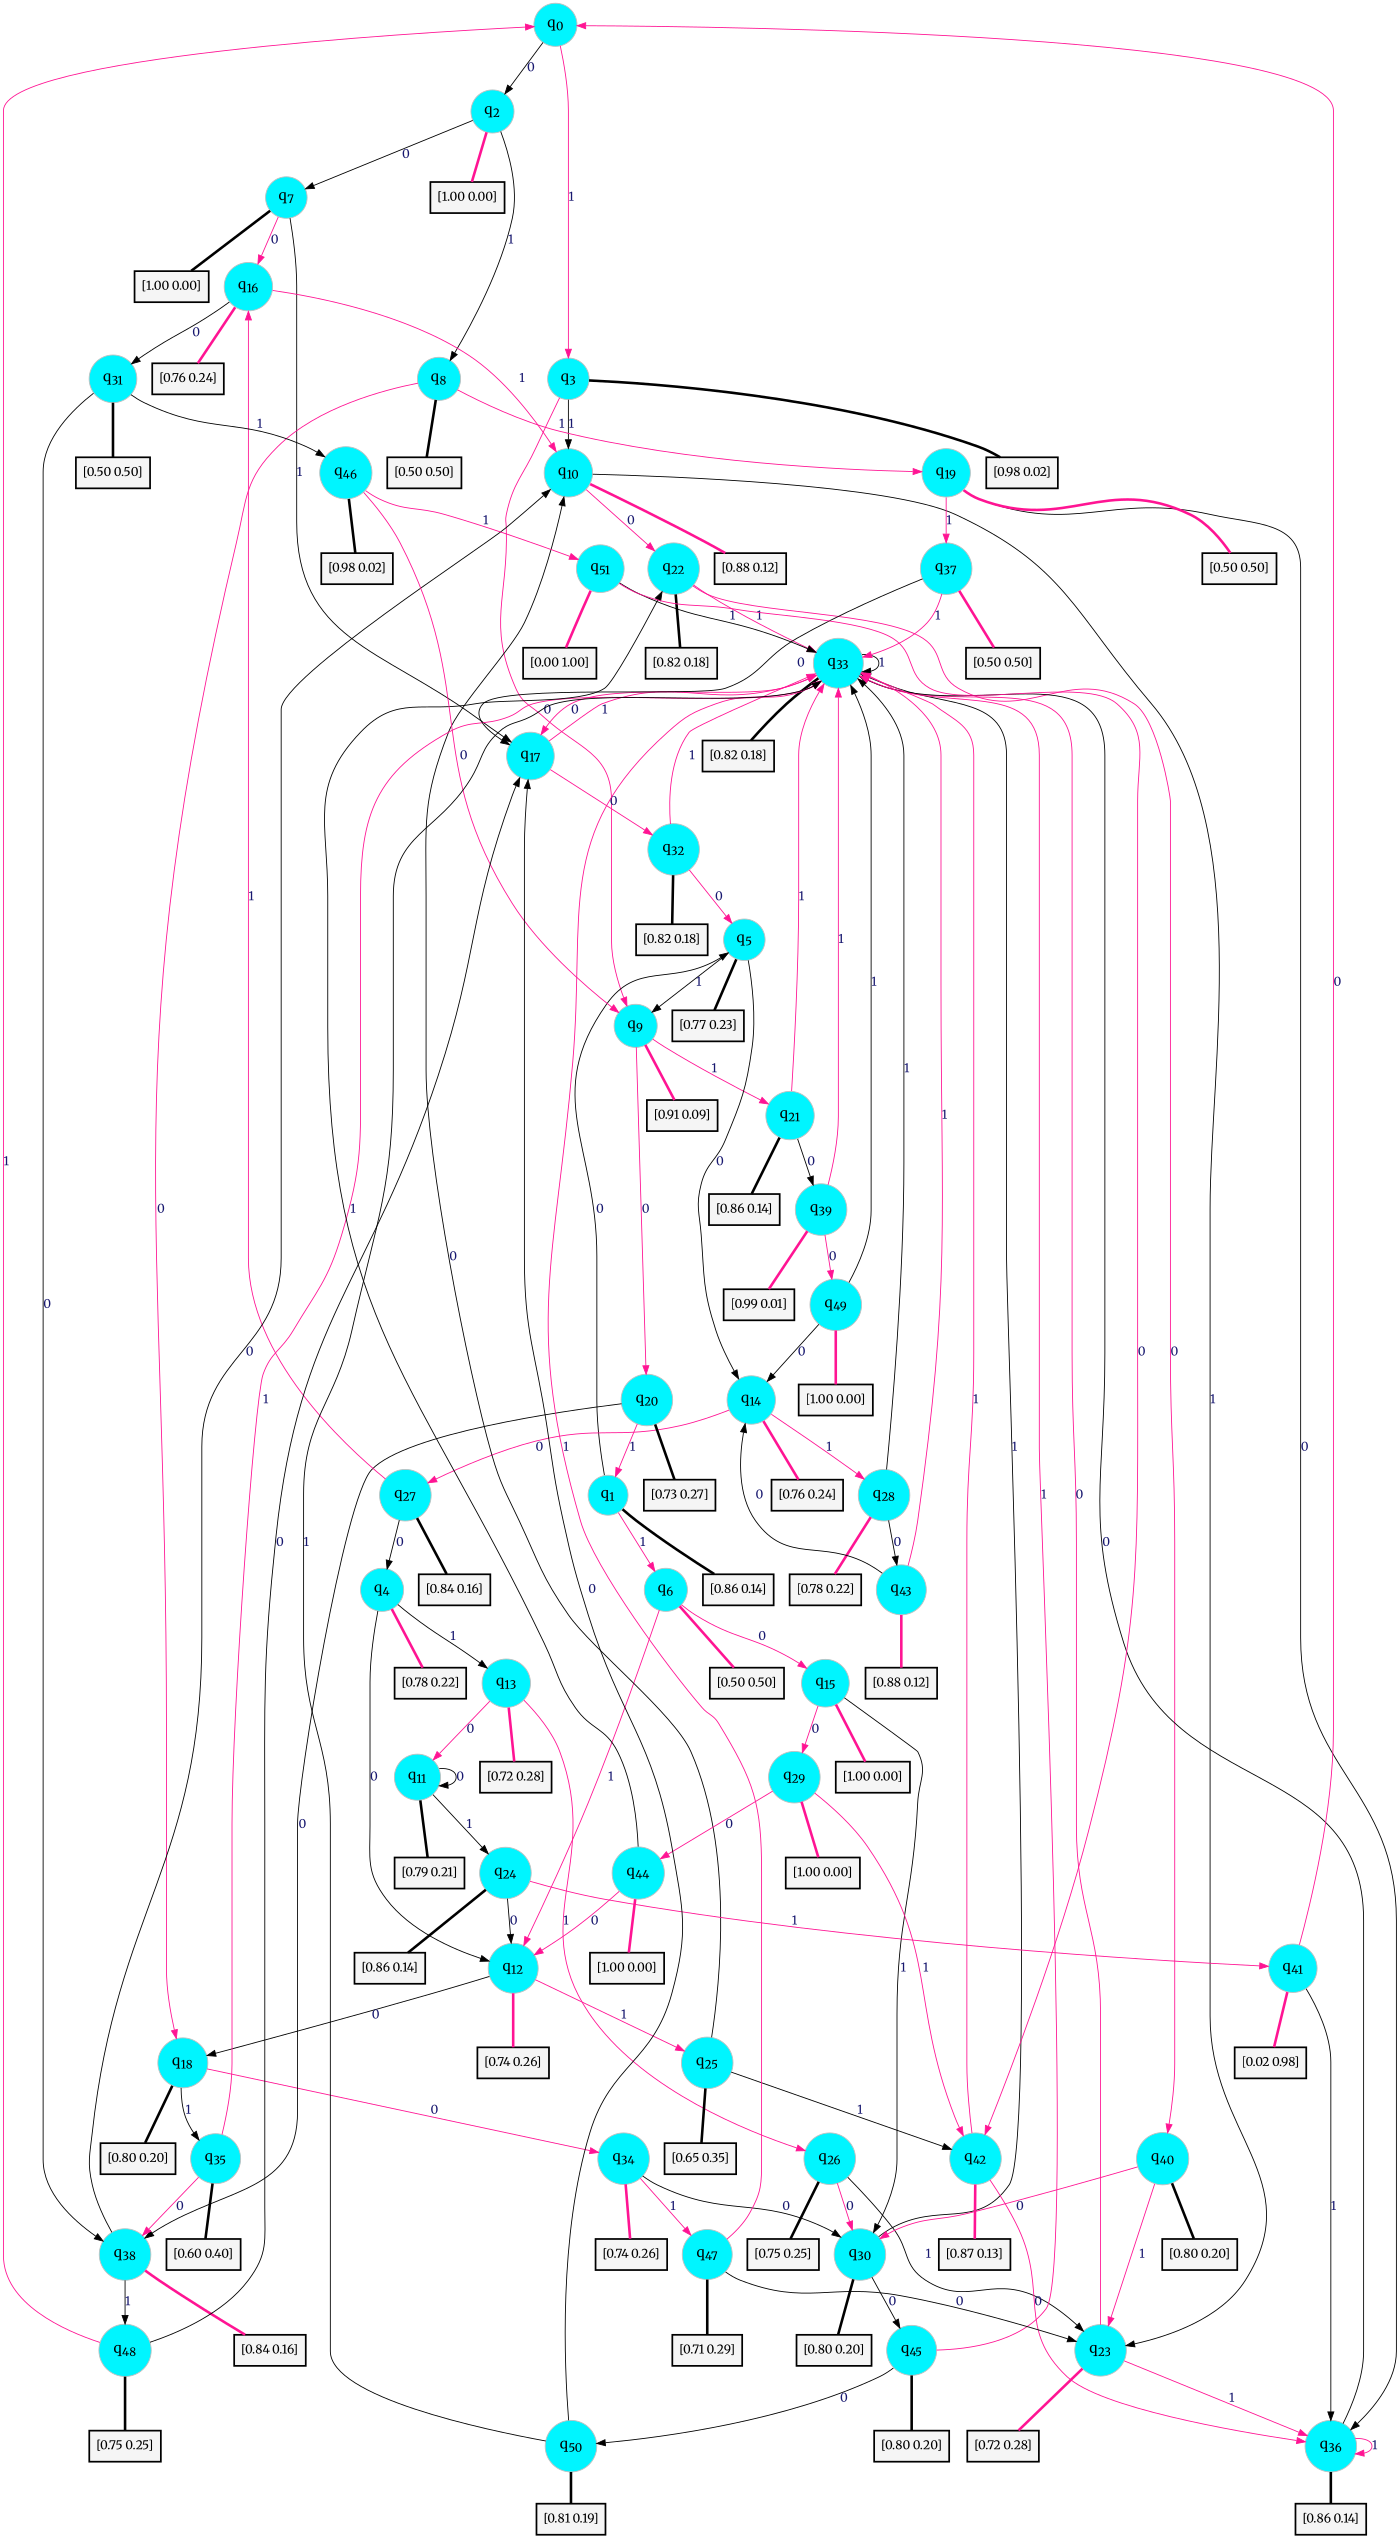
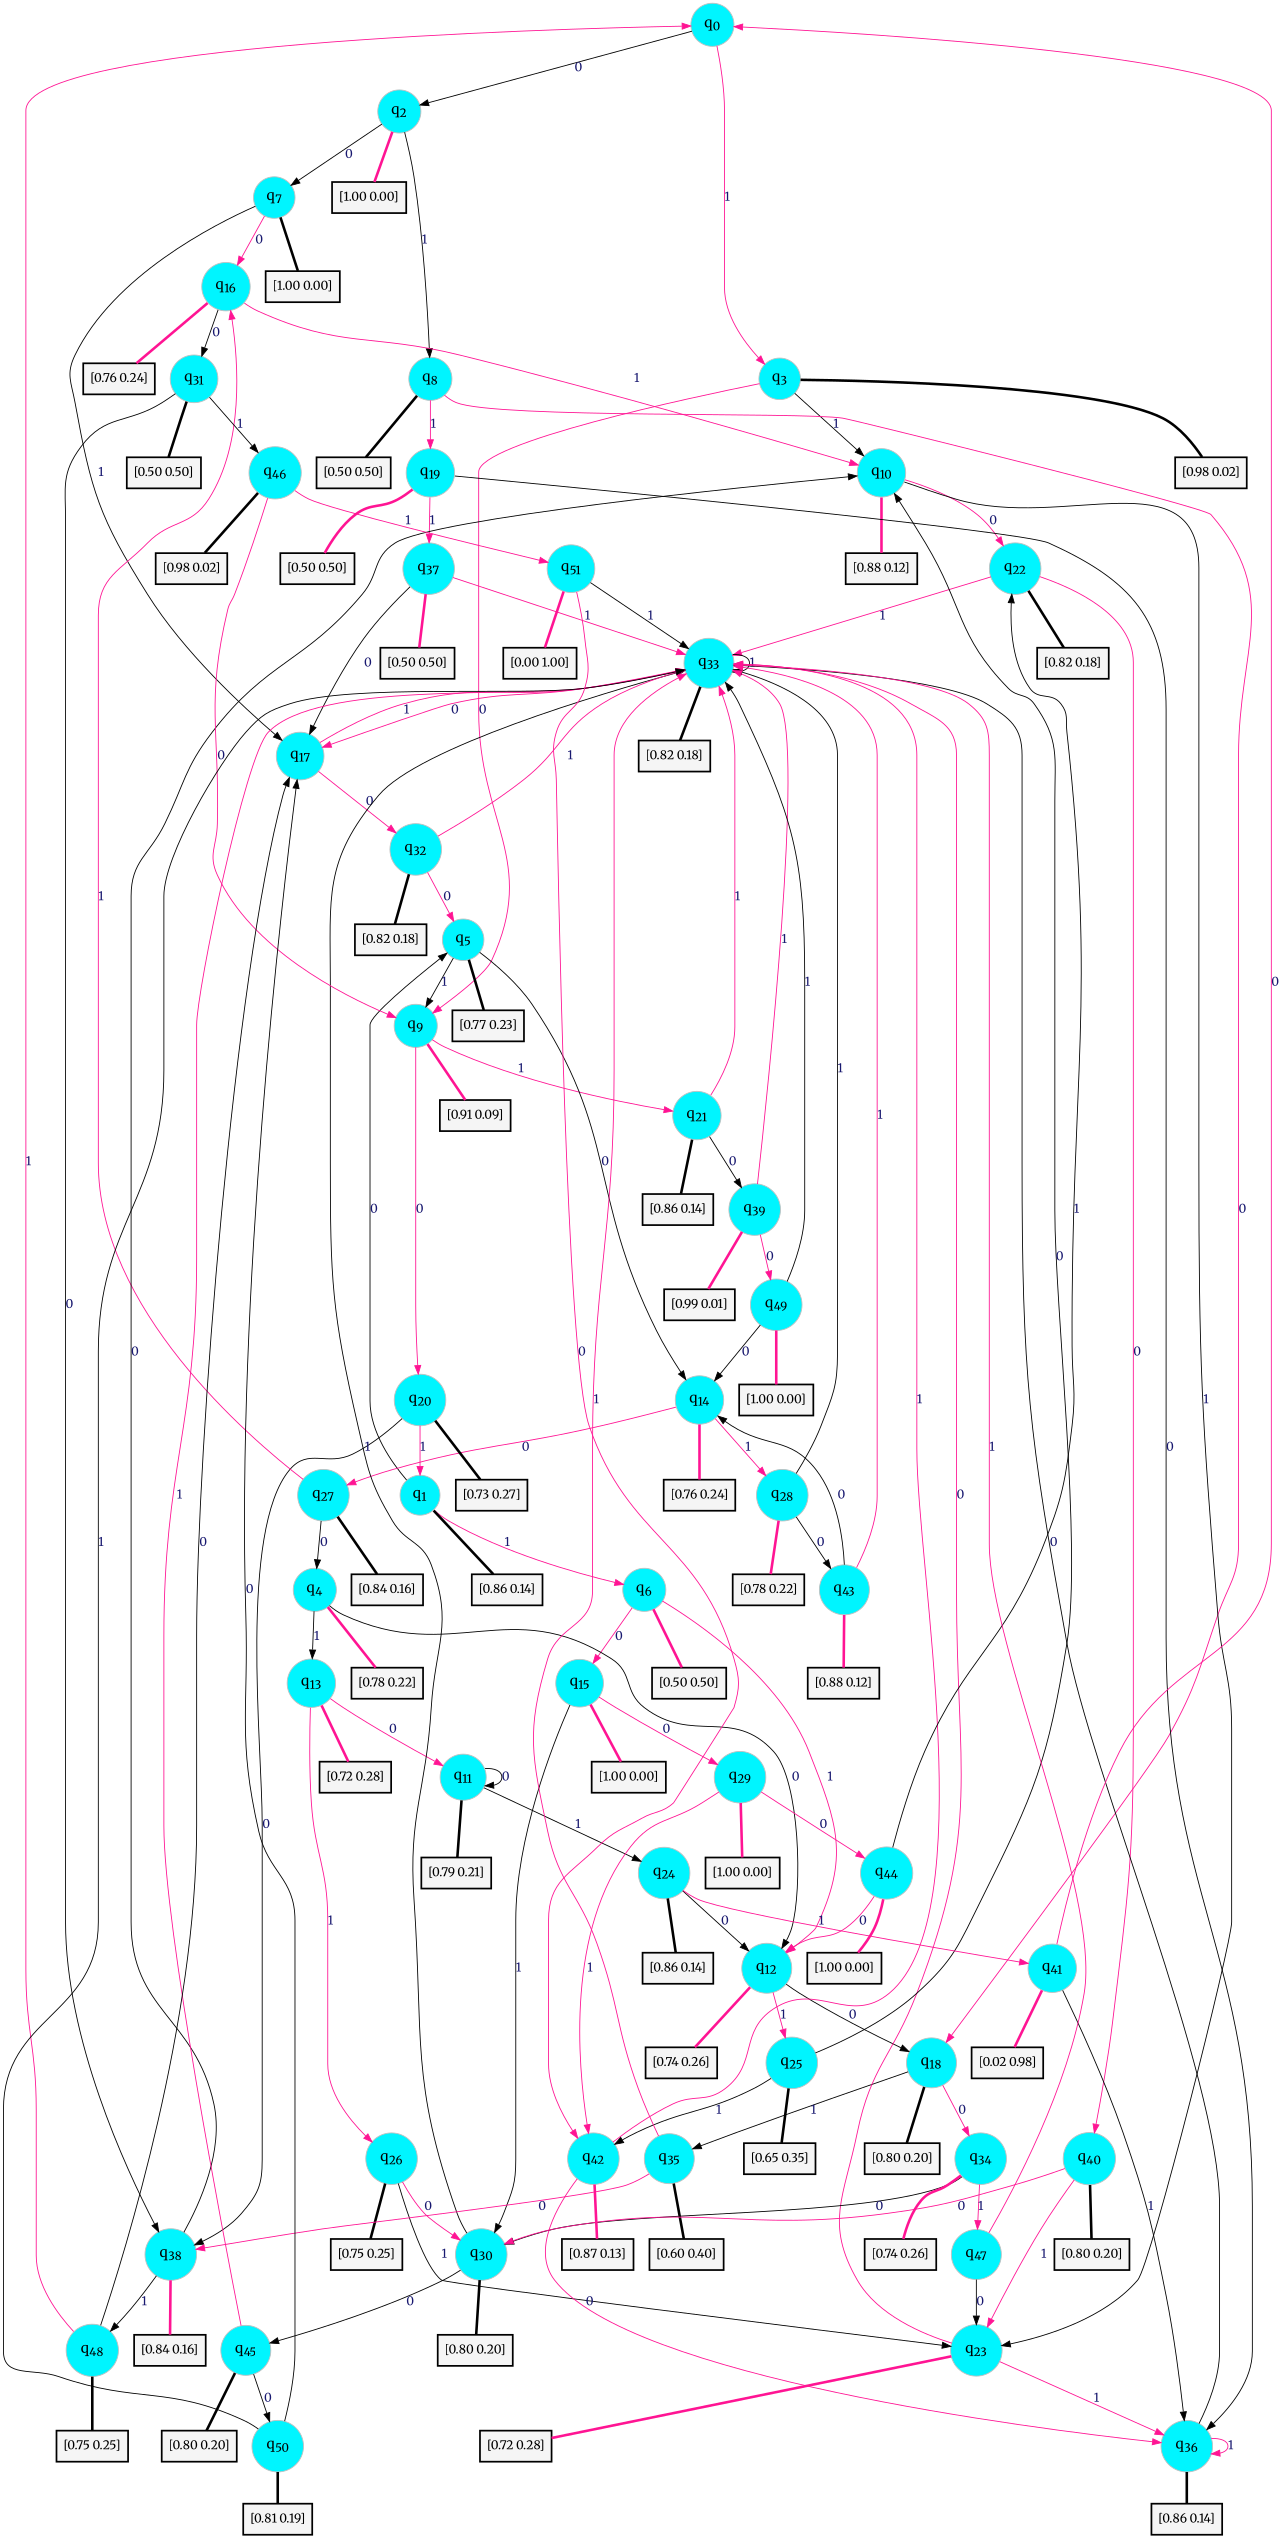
node "[0.71 0.29]": removed
